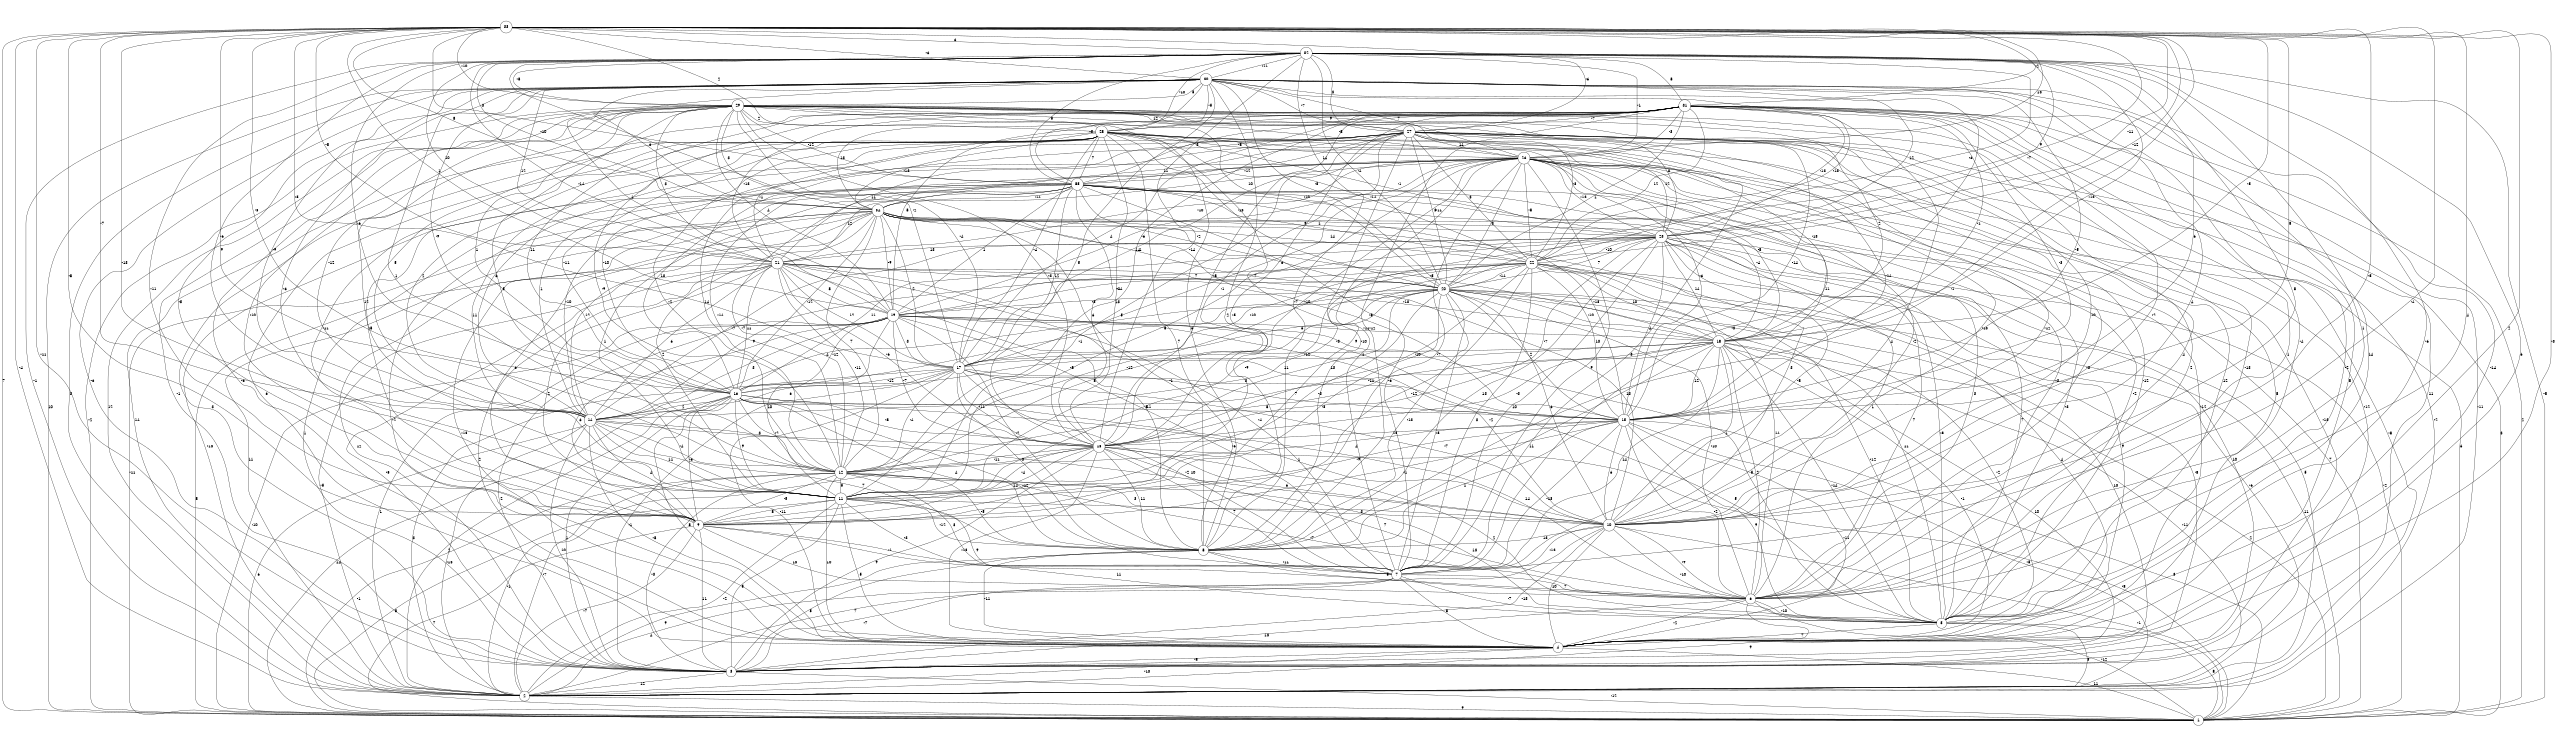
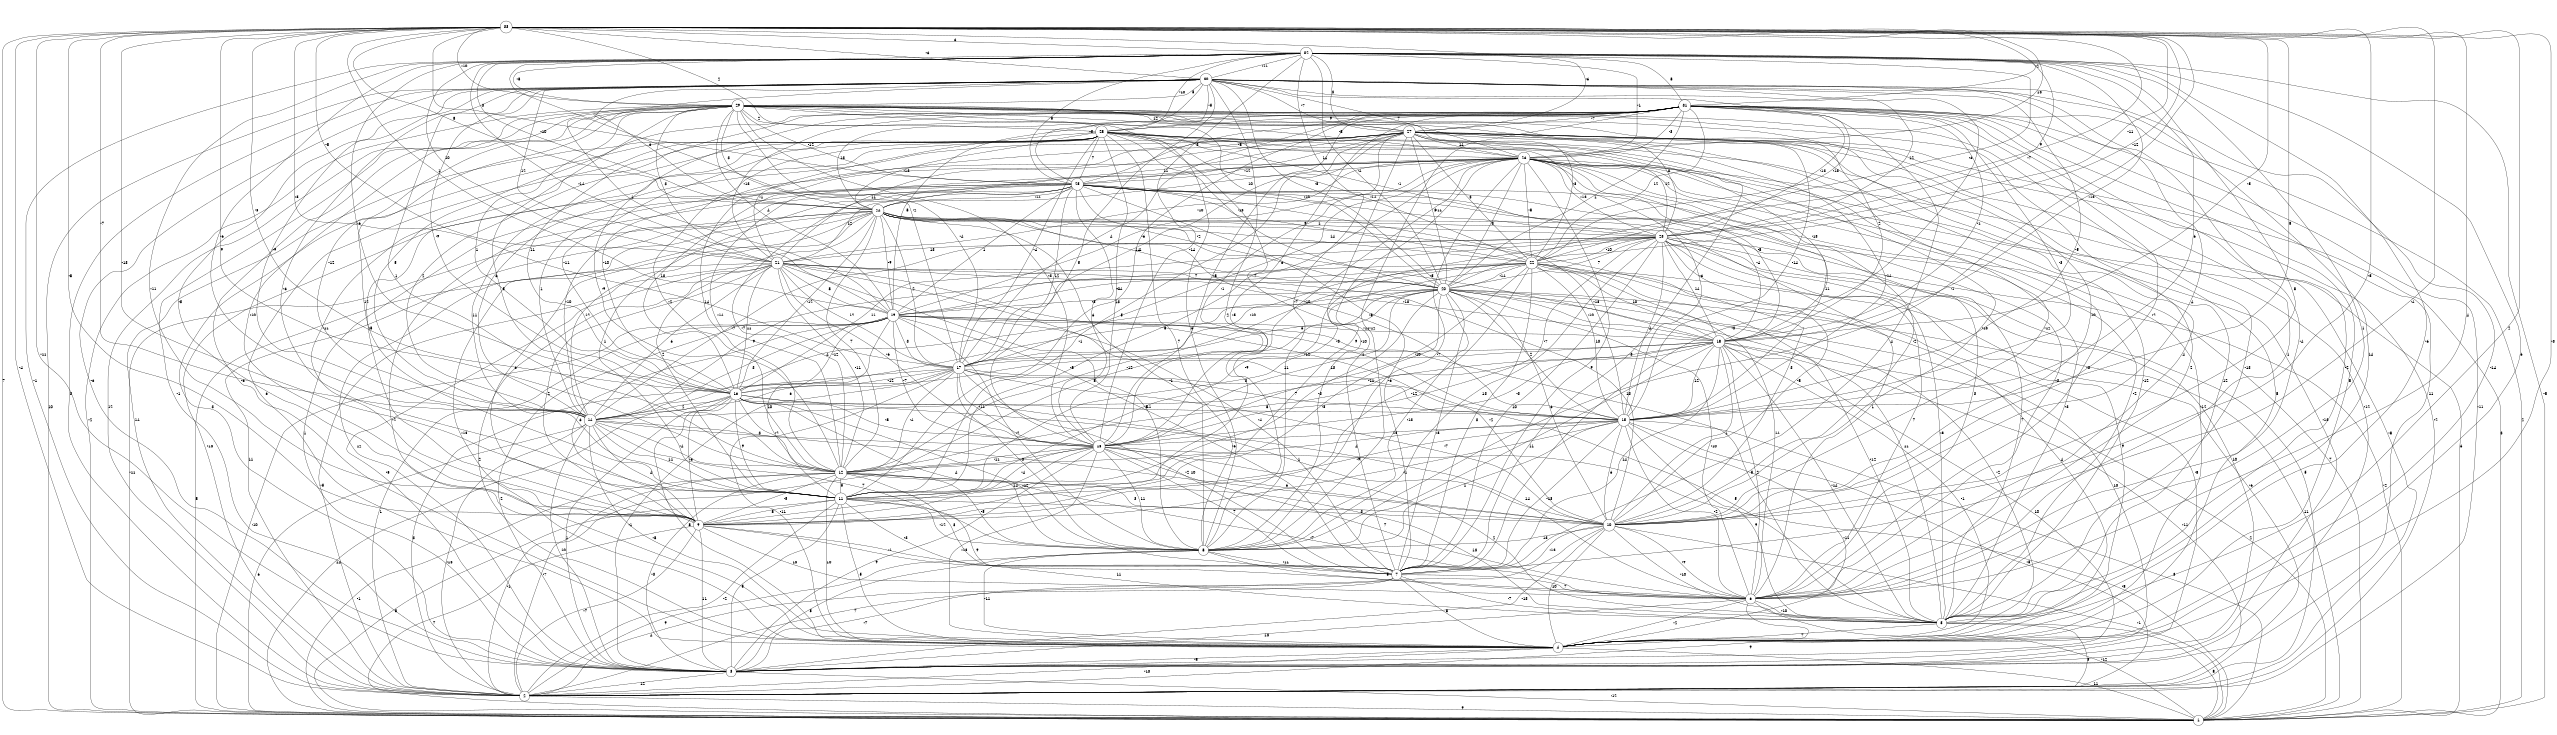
node "85": label "85" -> "25"
node "34": label "34" -> "24"
edge "16" -- "2": removed, label "2"
